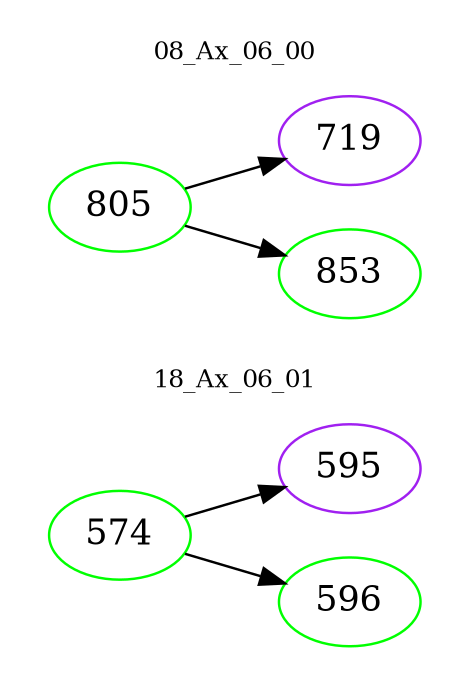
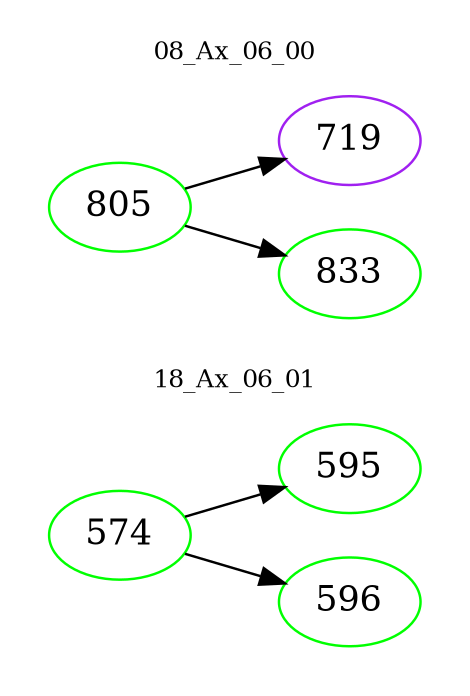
node "853": label "853" -> "833"
node "595": color purple -> green
